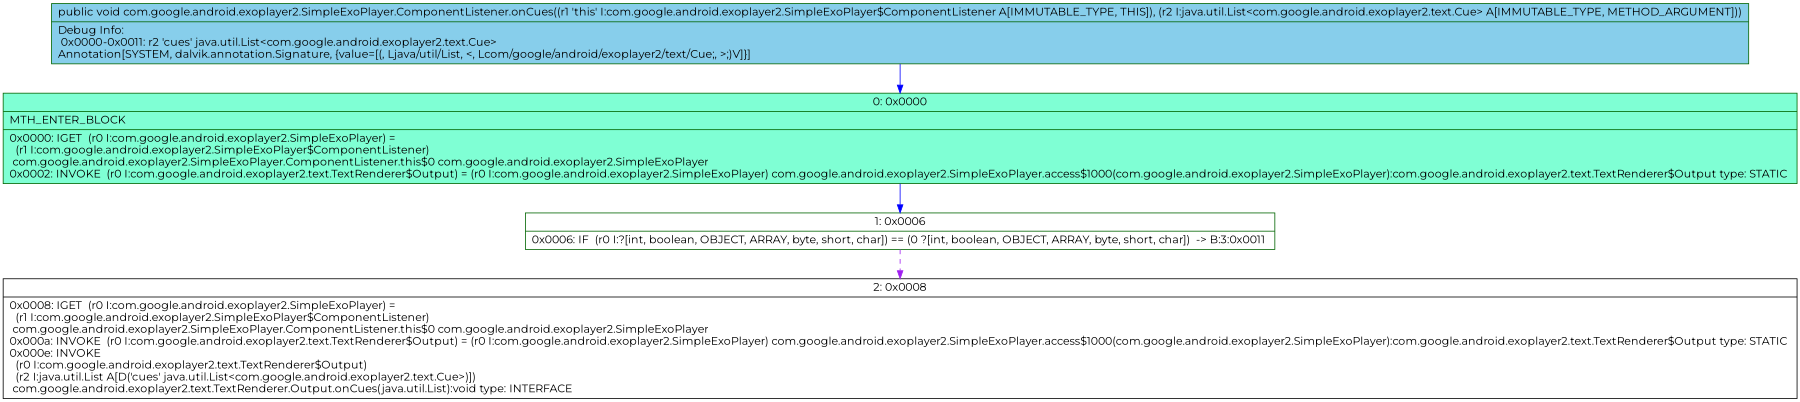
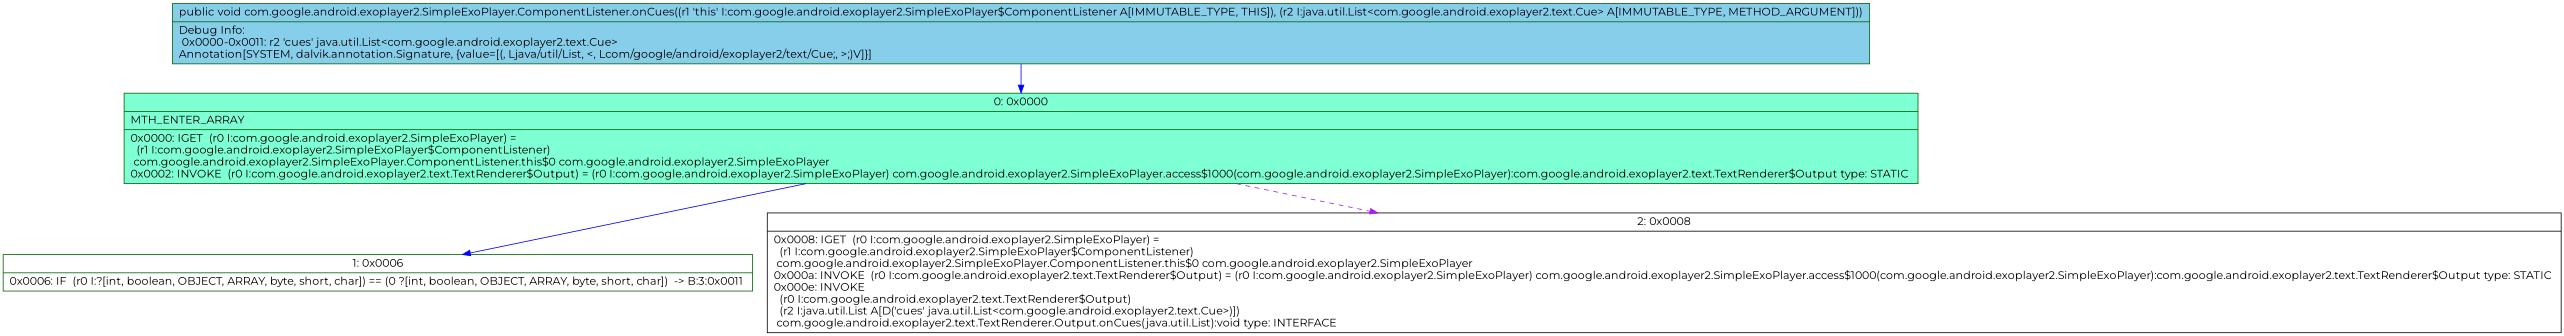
node "0: 0x0000": text "MTH_ENTER_BLOCK" -> "MTH_ENTER_ARRAY"
edge "1: 0x0006" -> "2: 0x0008": now "0: 0x0000" -> "2: 0x0008"
